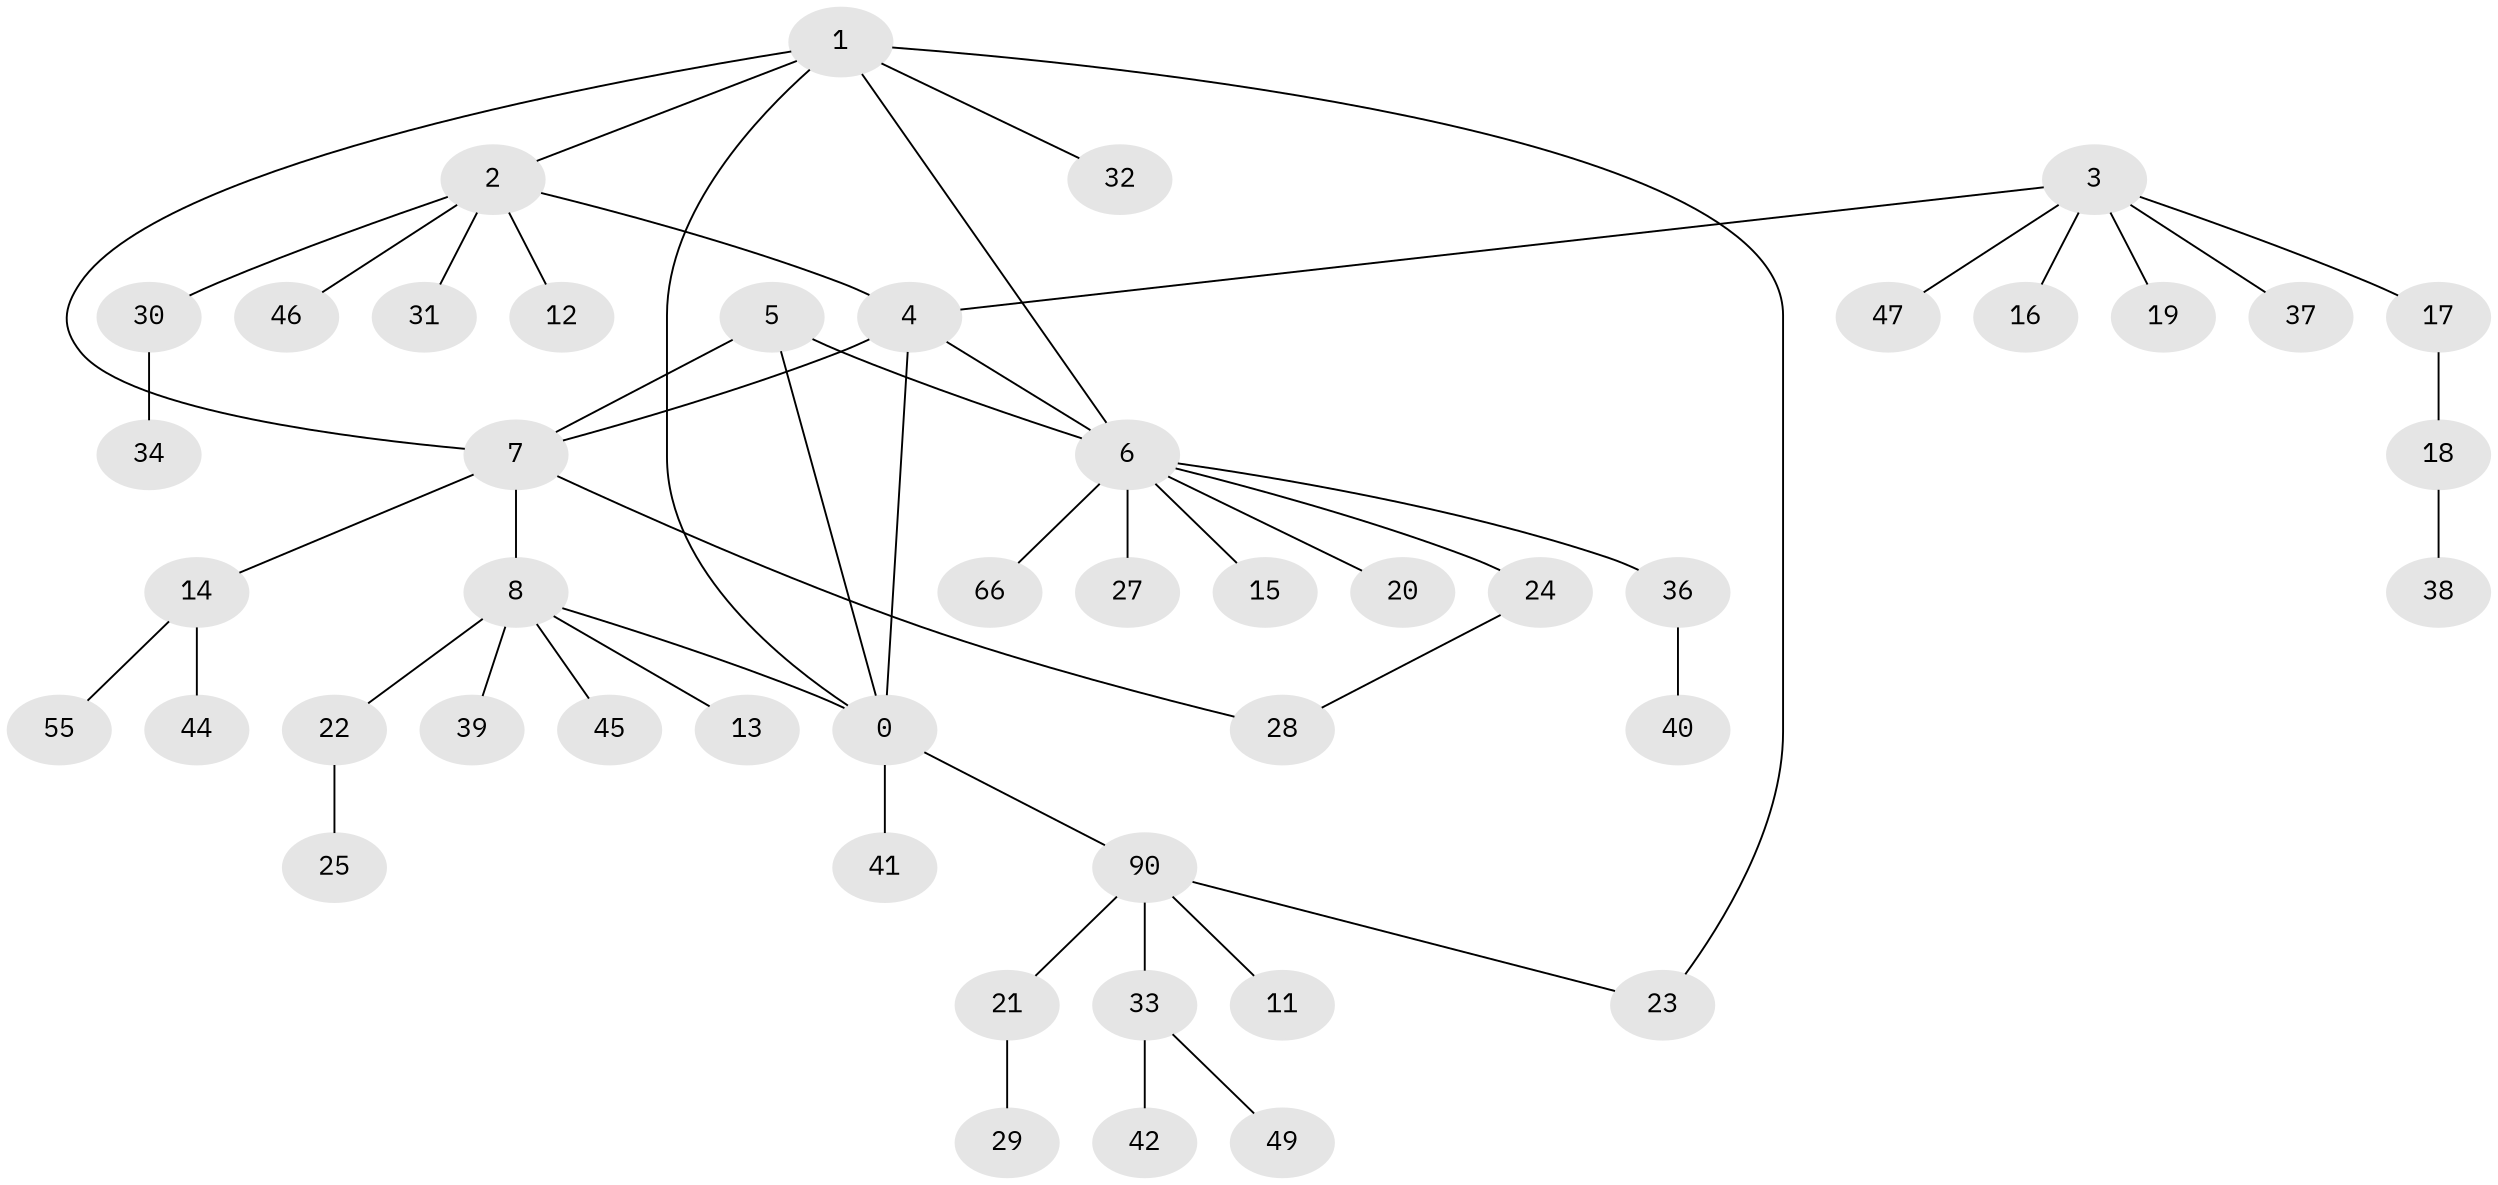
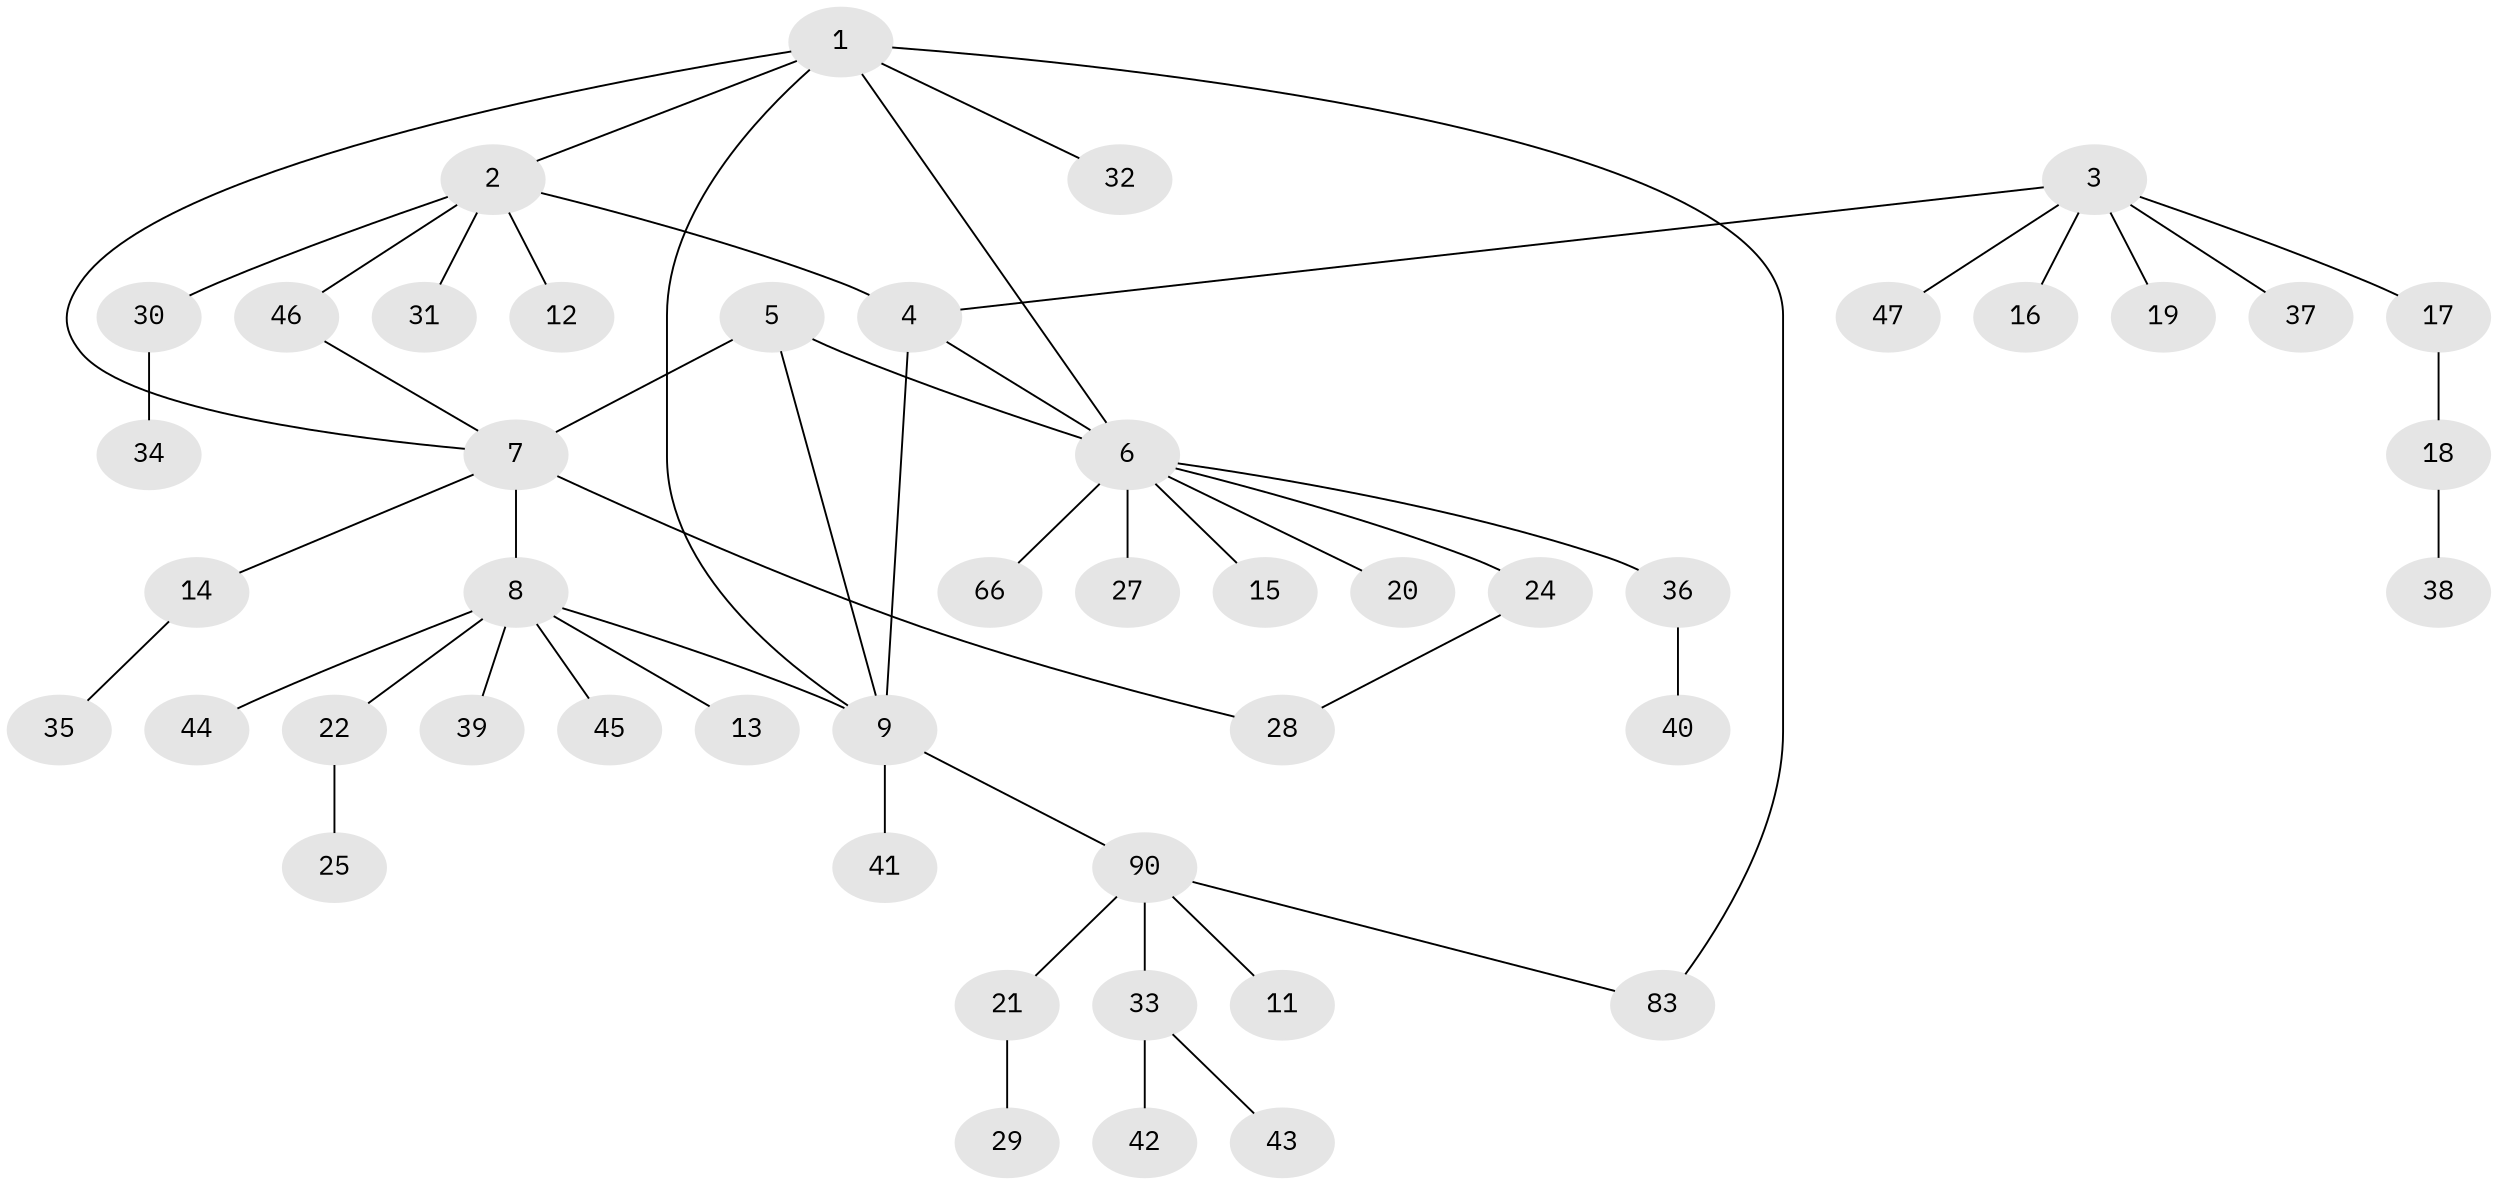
edge "4" -- "7": now "46" -- "7"
edge "14" -- "44": now "8" -- "44"
node "55": label "55" -> "35"
node "0": label "0" -> "9"
node "23": label "23" -> "83"
node "49": label "49" -> "43"
